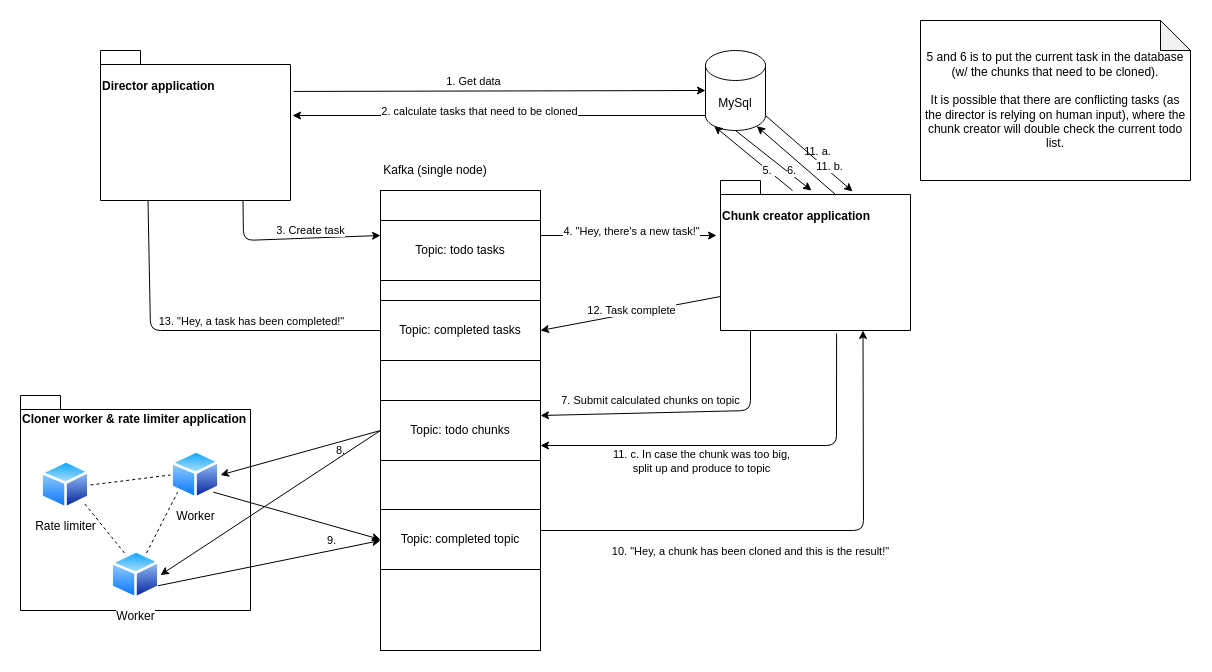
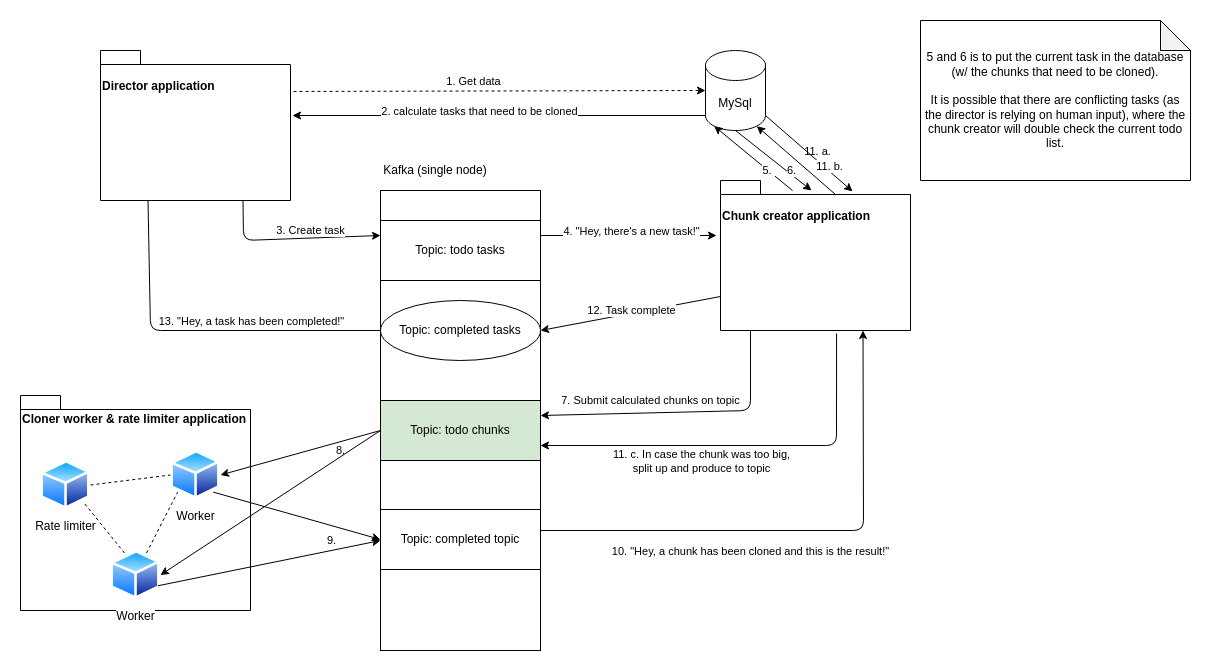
edge "Director application" -> "MySql": style solid -> dashed
node "Topic: completed tasks": shape rectangle -> ellipse
node "Topic: todo chunks": fillcolor #ffffff -> #d5e8d4
